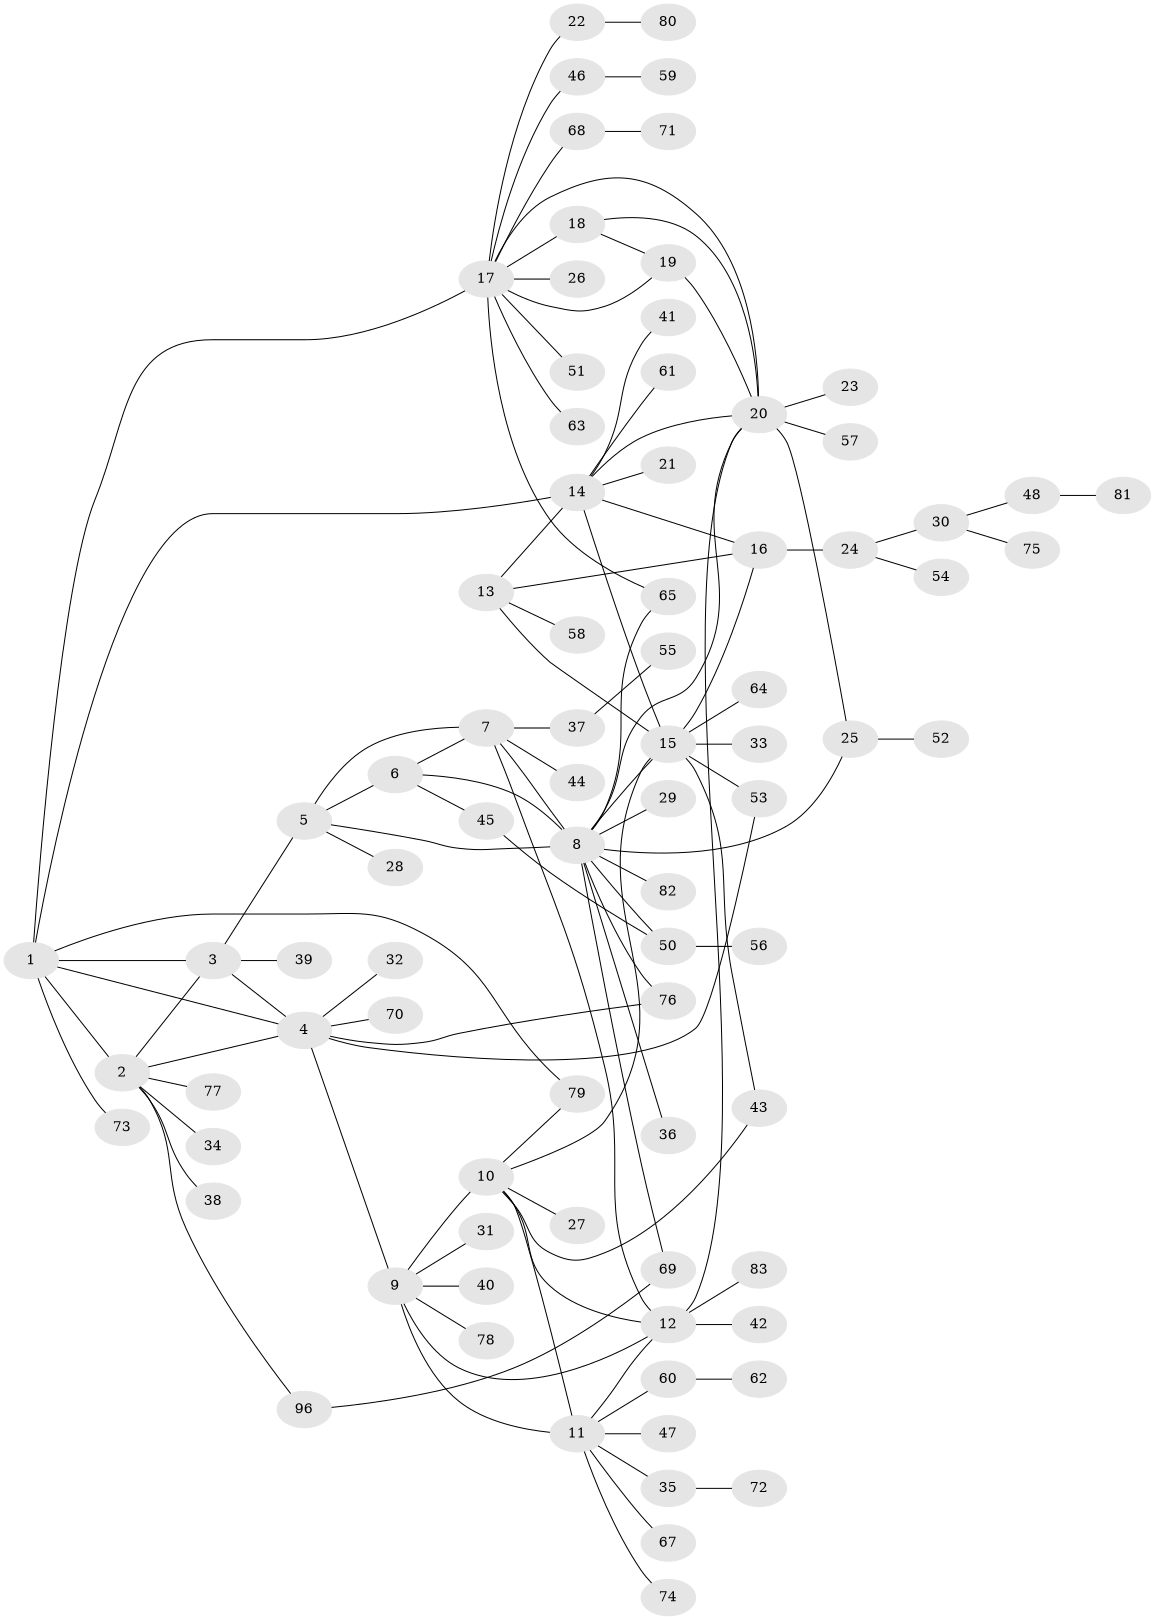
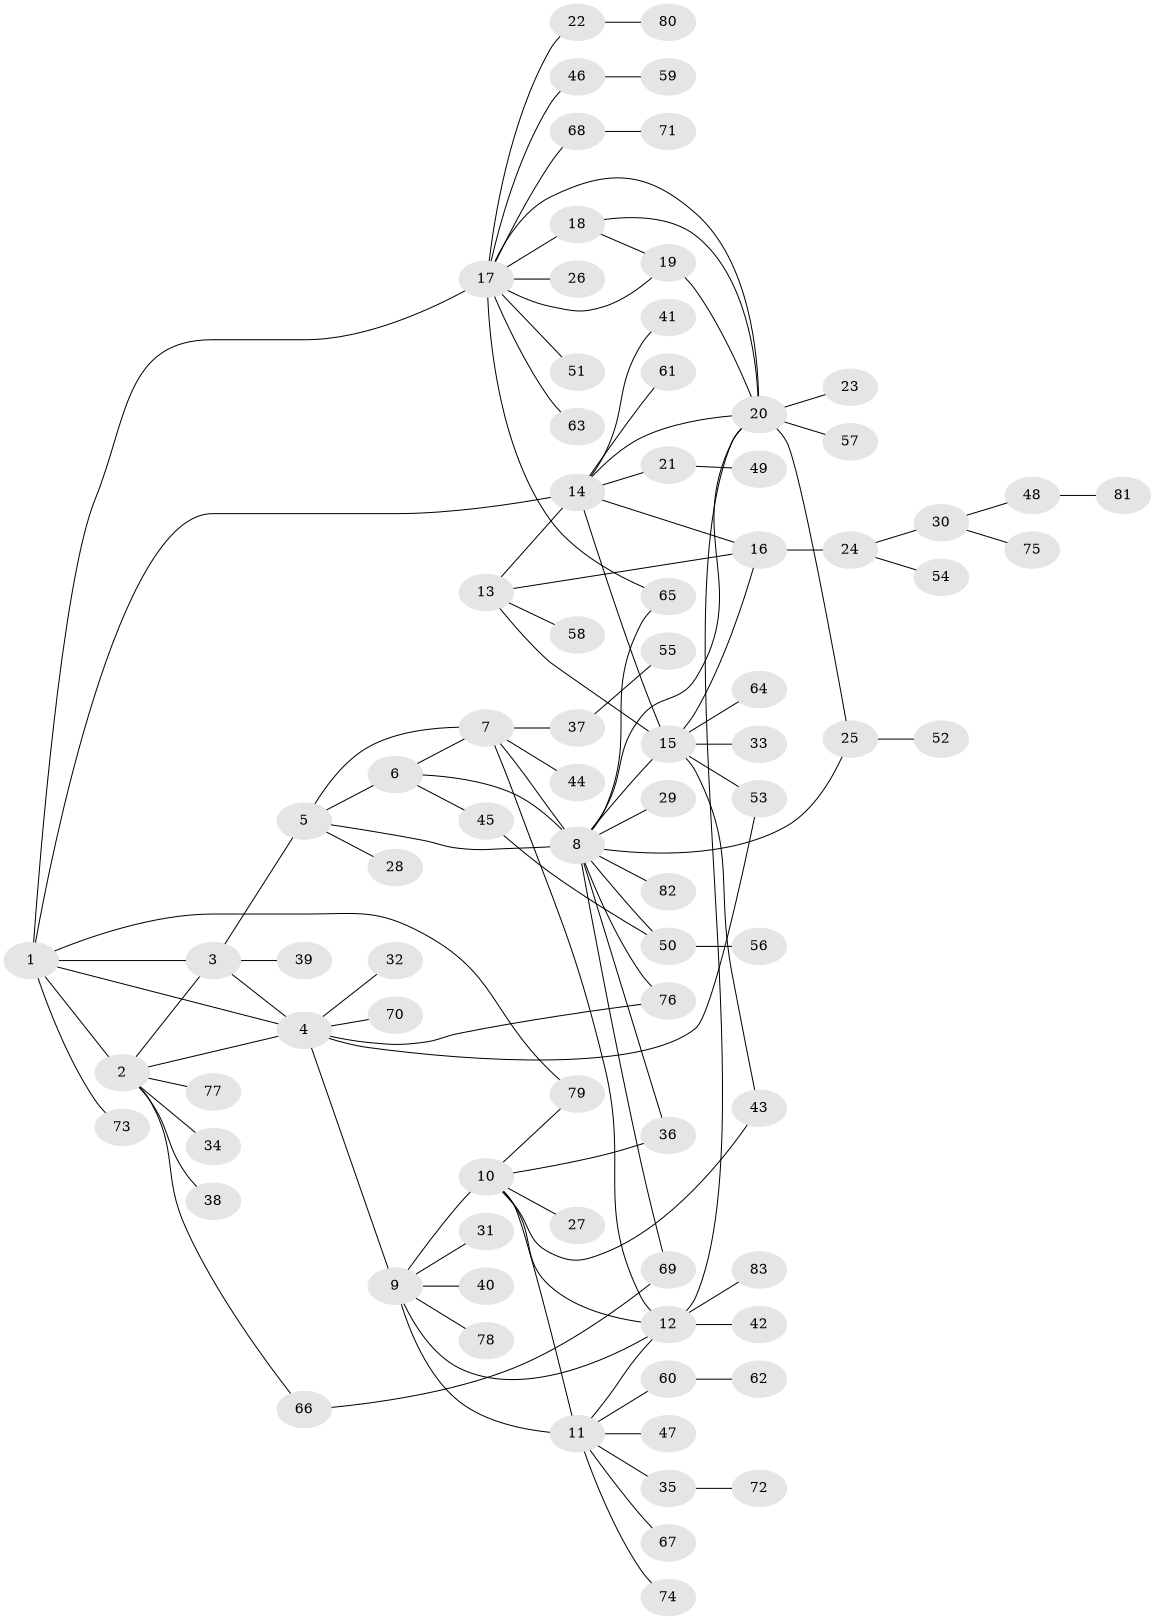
node "49": added
edge "15" -- "10": now "36" -- "10"
node "96": label "96" -> "66"
